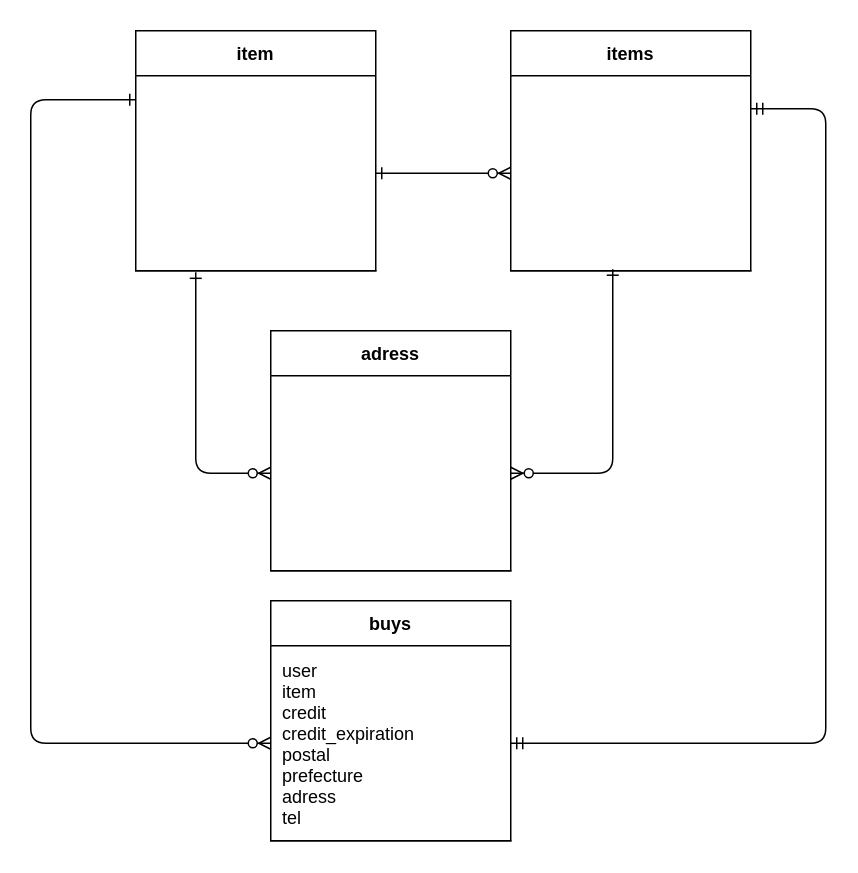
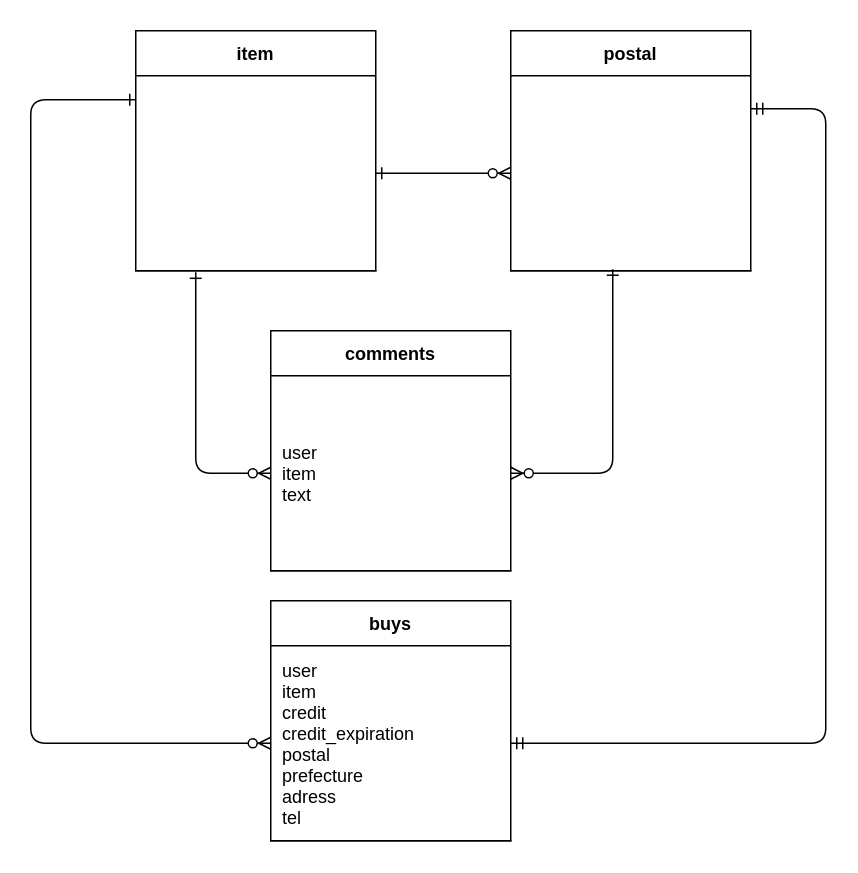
node "items": label "items" -> "postal"
node "adress": label "adress" -> "comments"
node "user item text": added
